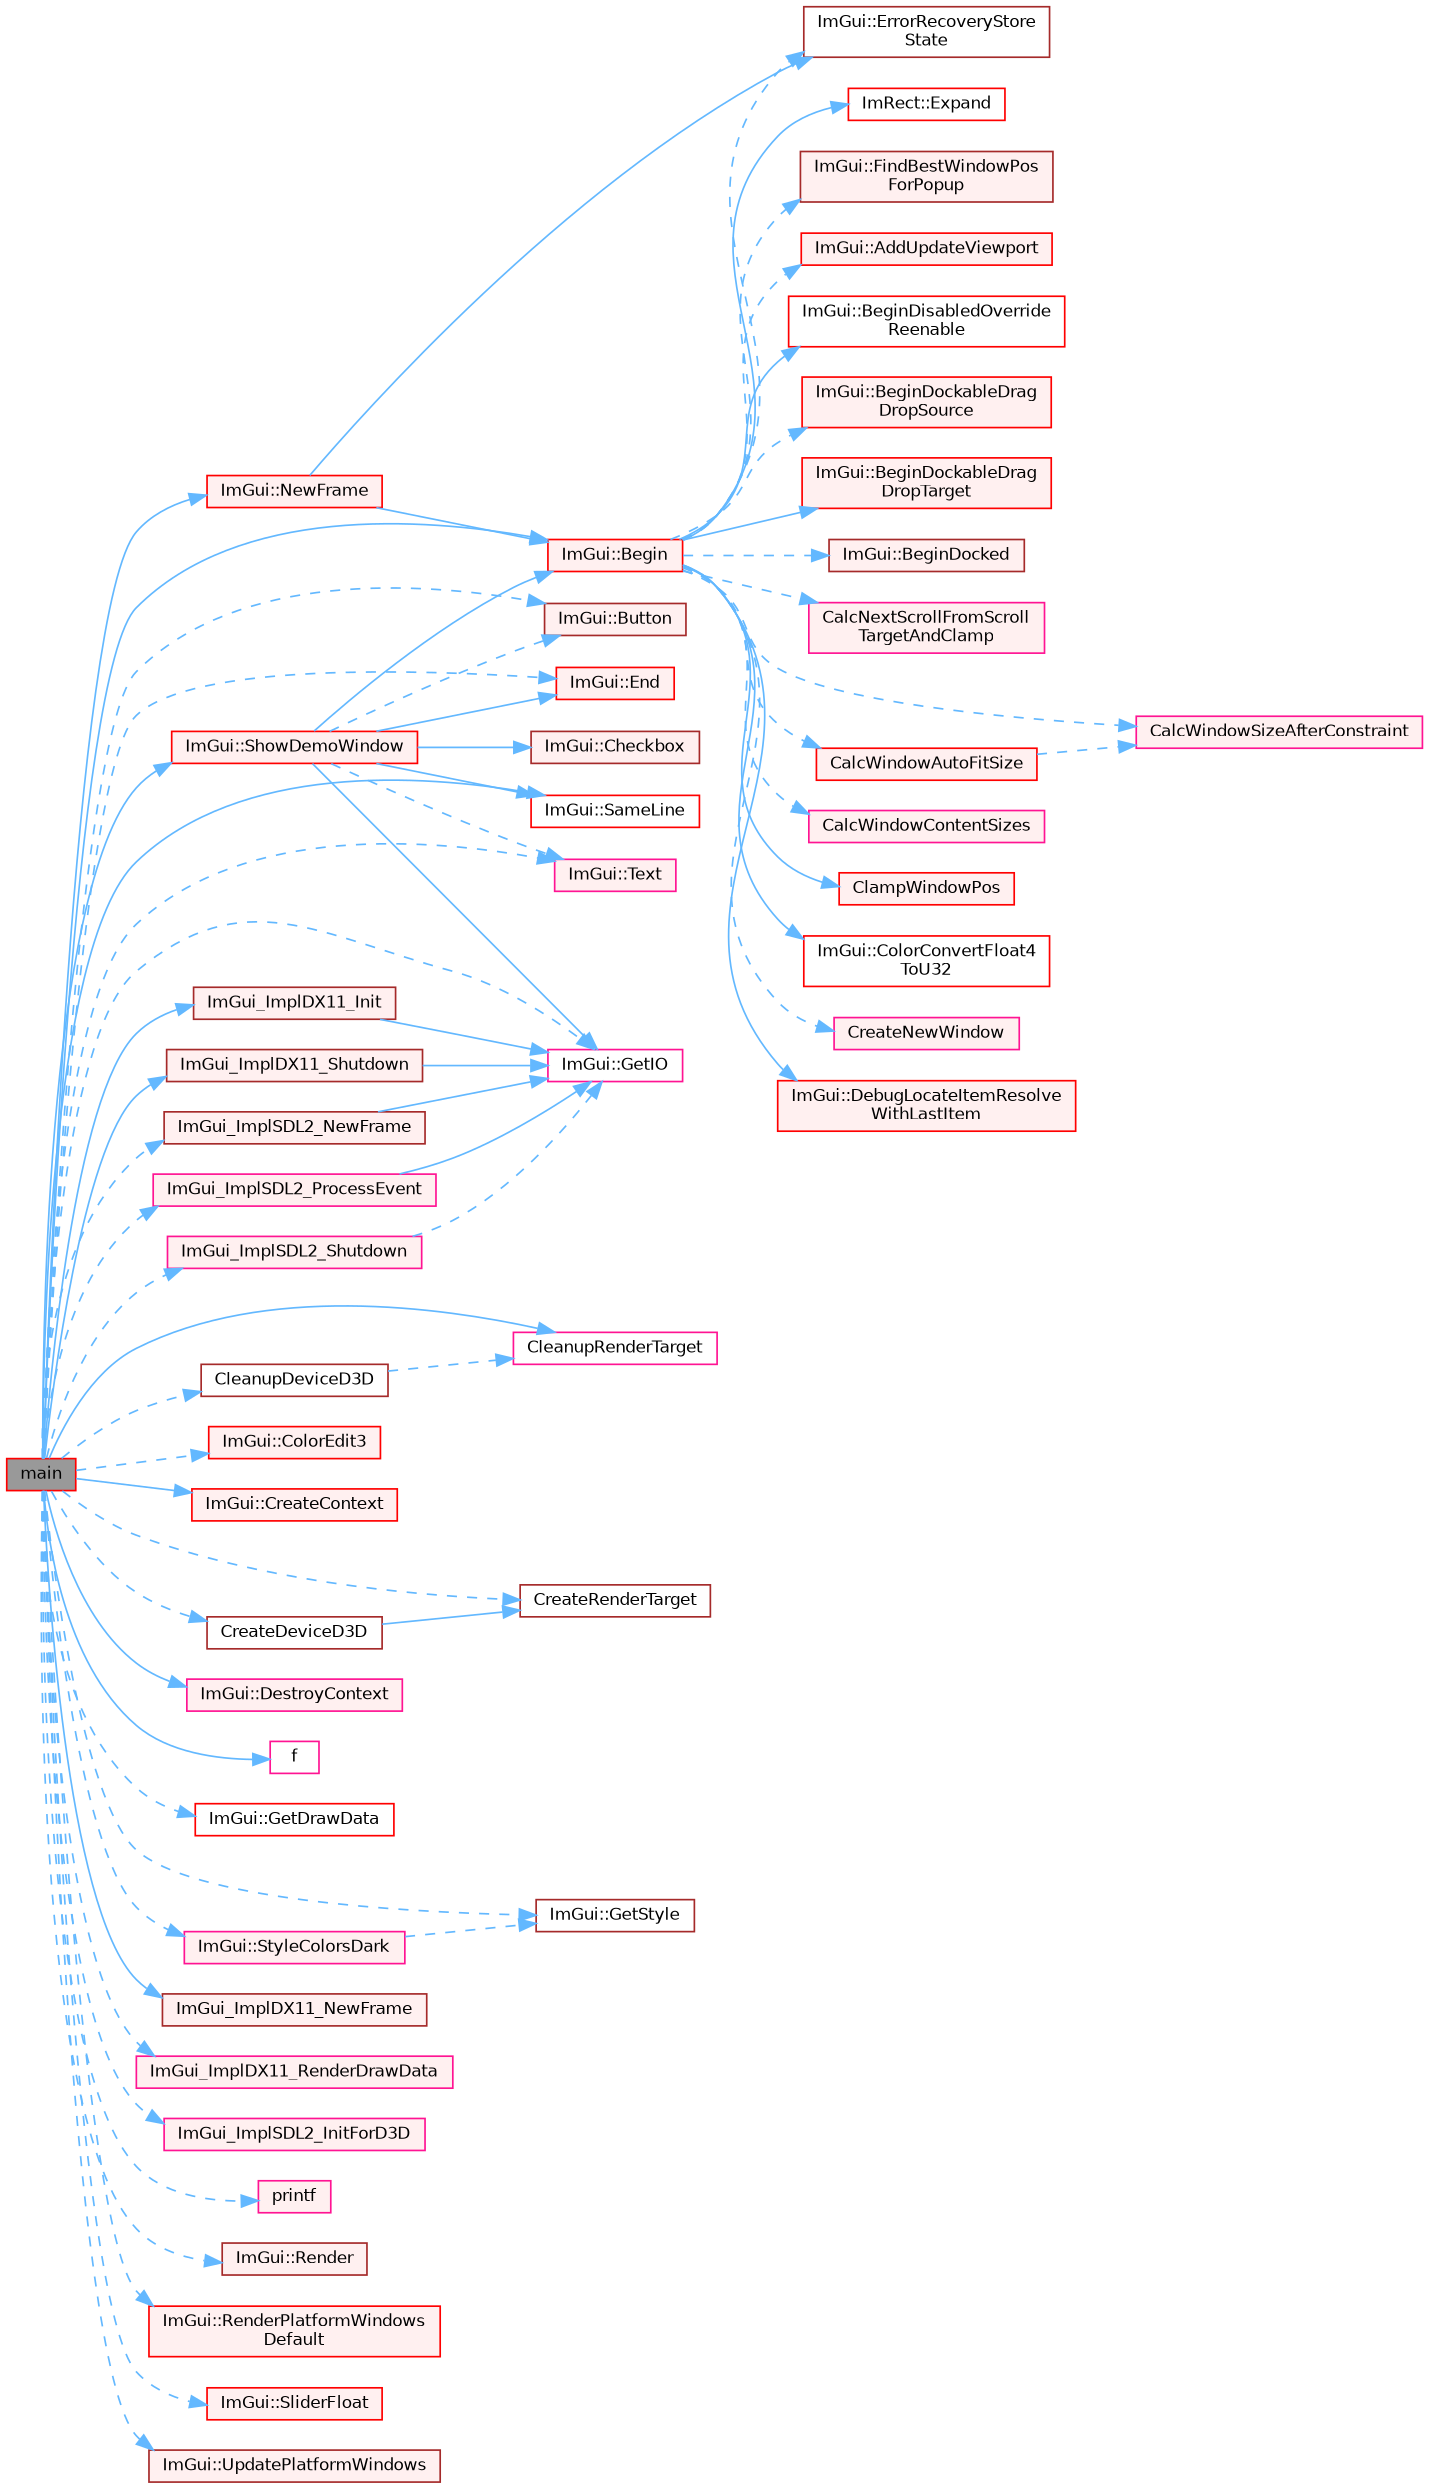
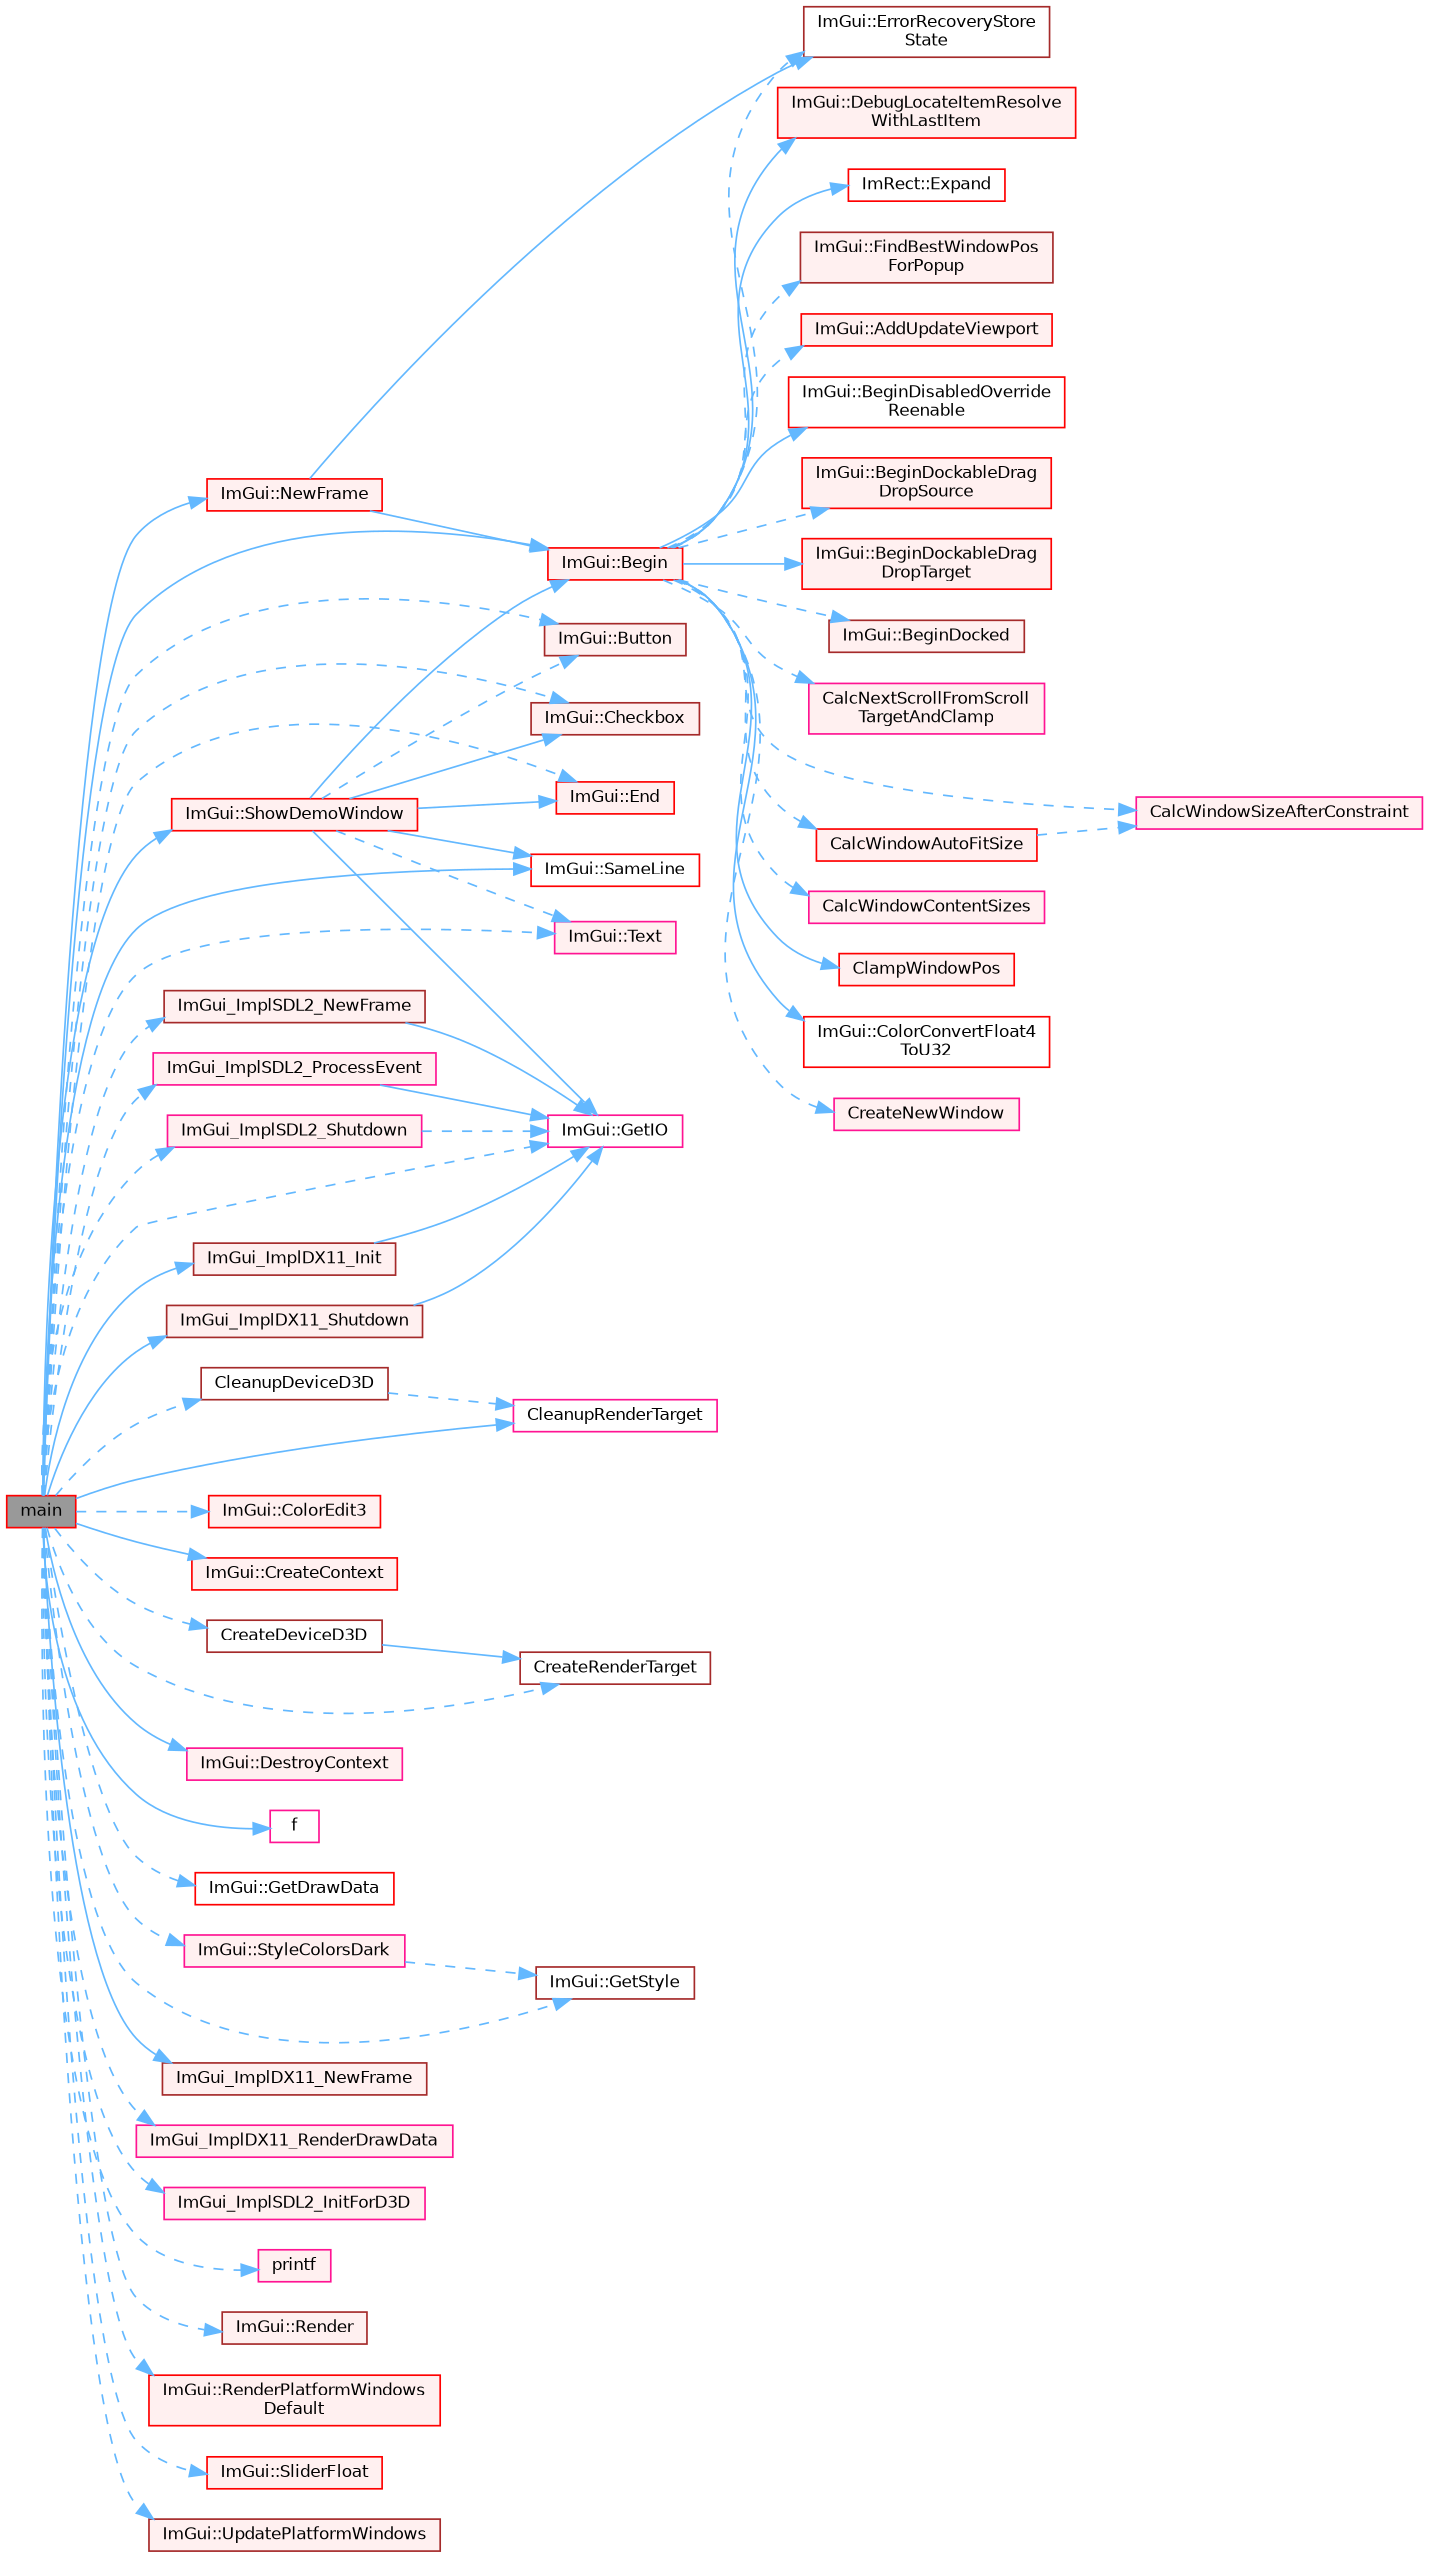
edge "main" -> "ImGui::Checkbox": added
